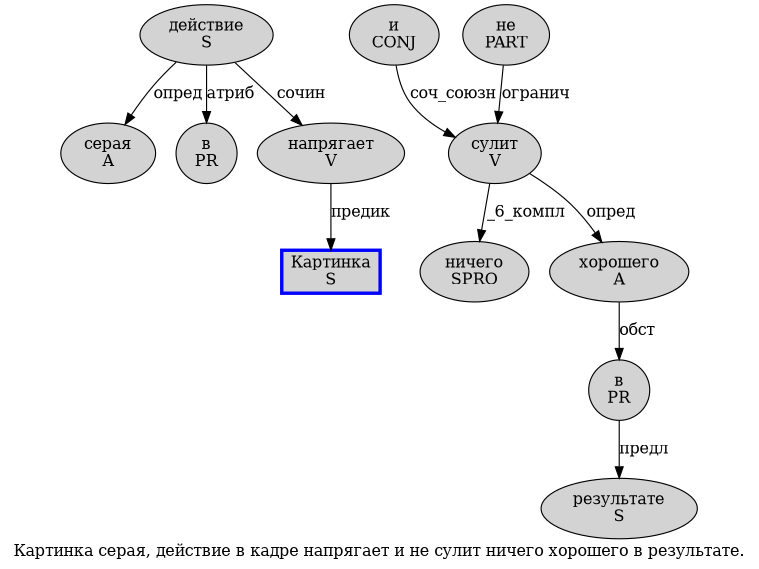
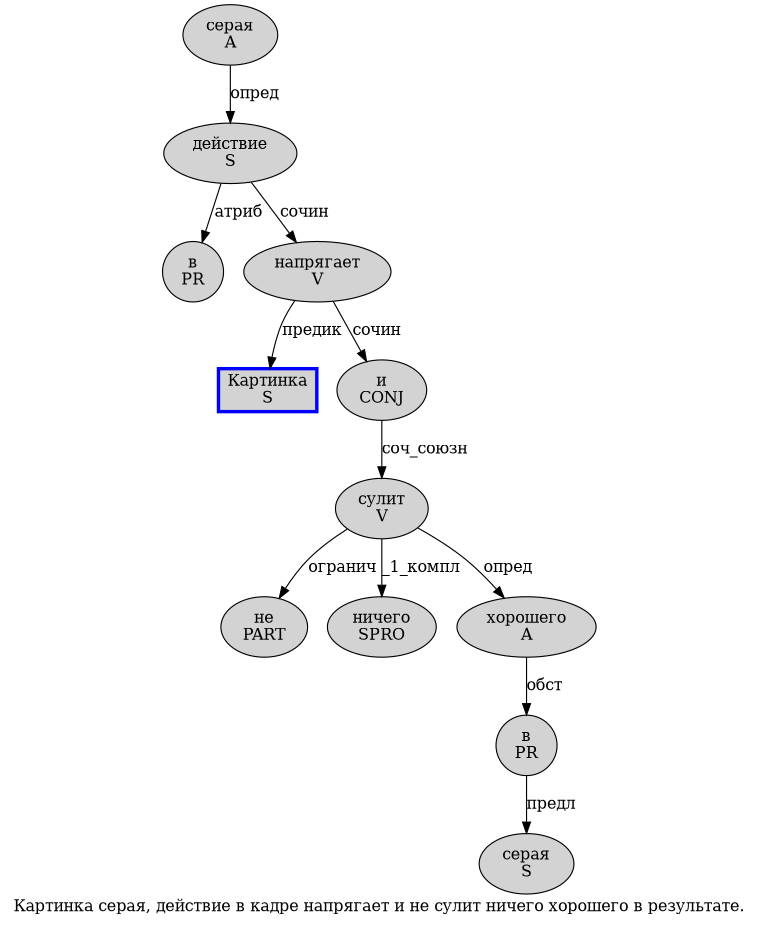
edge "действие S" -> "серая A": reversed
edge "не PART" -> "сулит V": reversed
edge "сулит V" -> "ничего SPRO": label "_6_компл" -> "_1_компл"
edge "напрягает V" -> "и CONJ": added, label "сочин"
node "результате S": label "результате S" -> "серая S"
